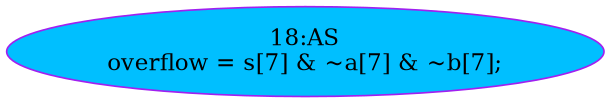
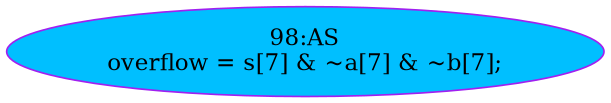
node "18:AS overflow = s[7] & ~a[7] & ~b[7];": label "18:AS overflow = s[7] & ~a[7] & ~b[7];" -> "98:AS overflow = s[7] & ~a[7] & ~b[7];"
